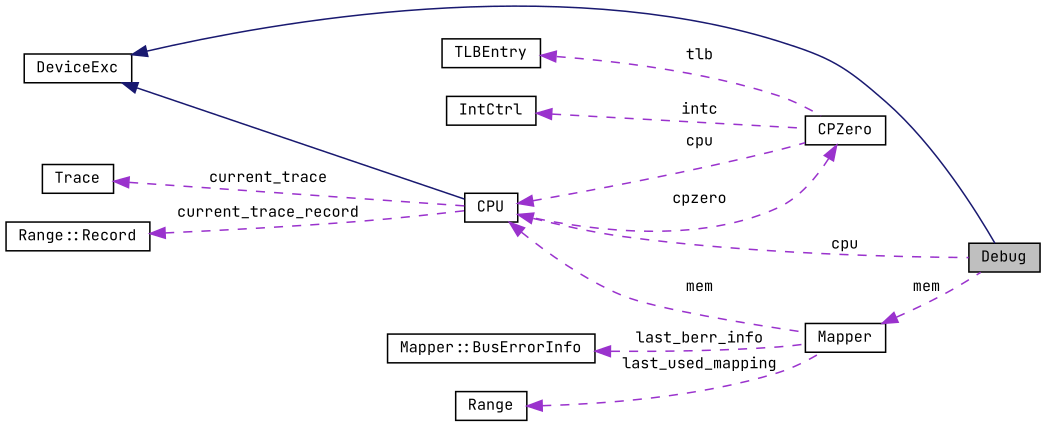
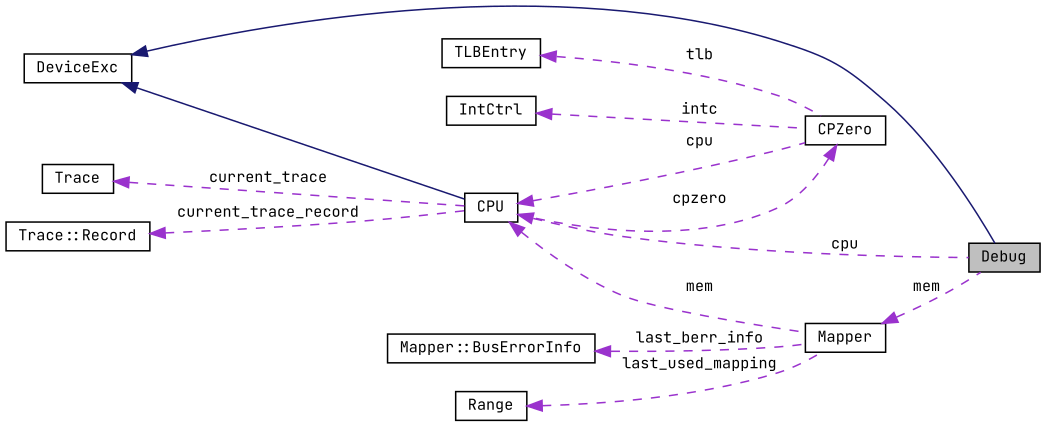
node "Range::Record": label "Range::Record" -> "Trace::Record"
